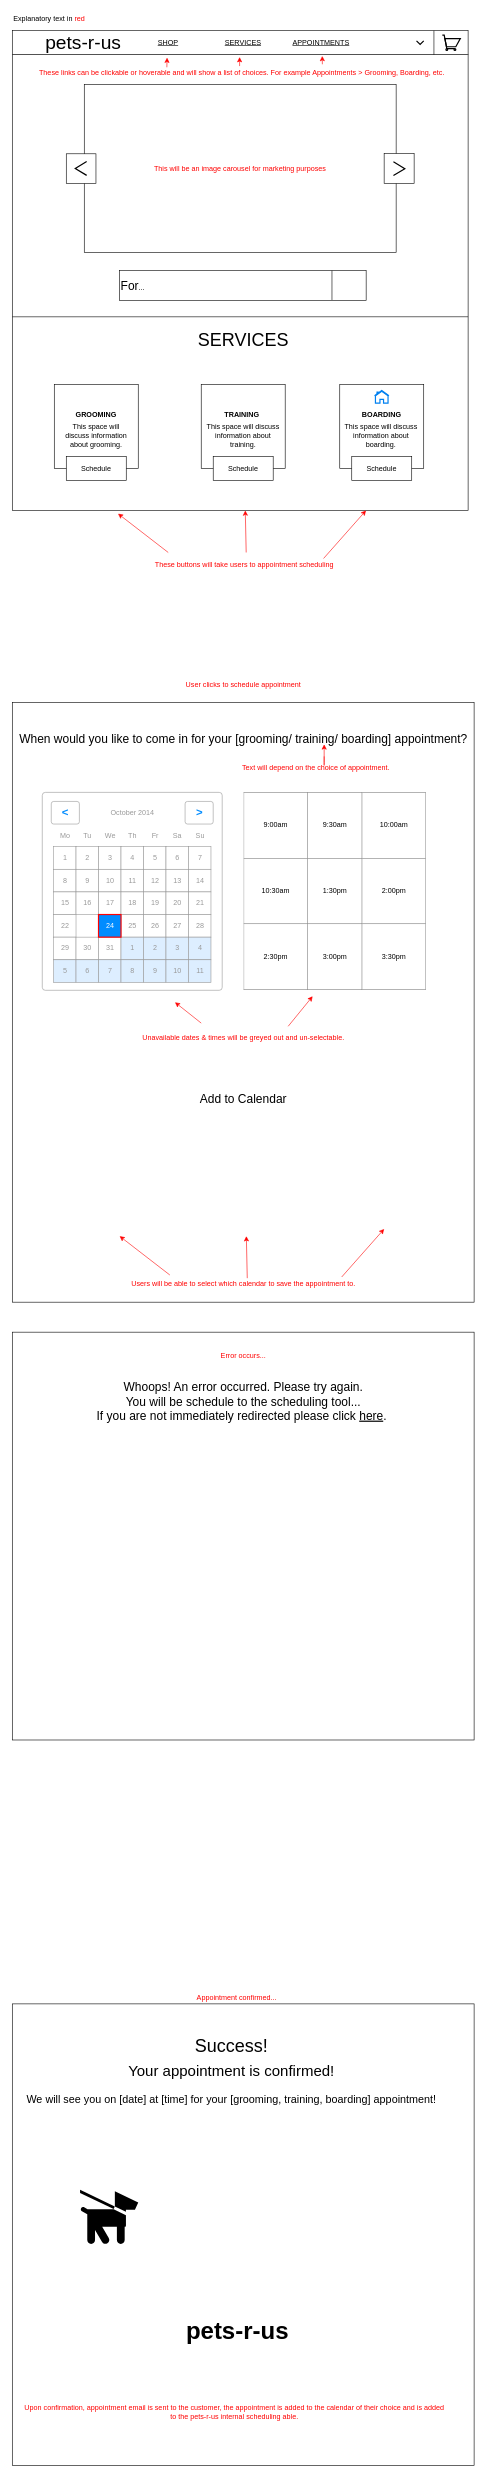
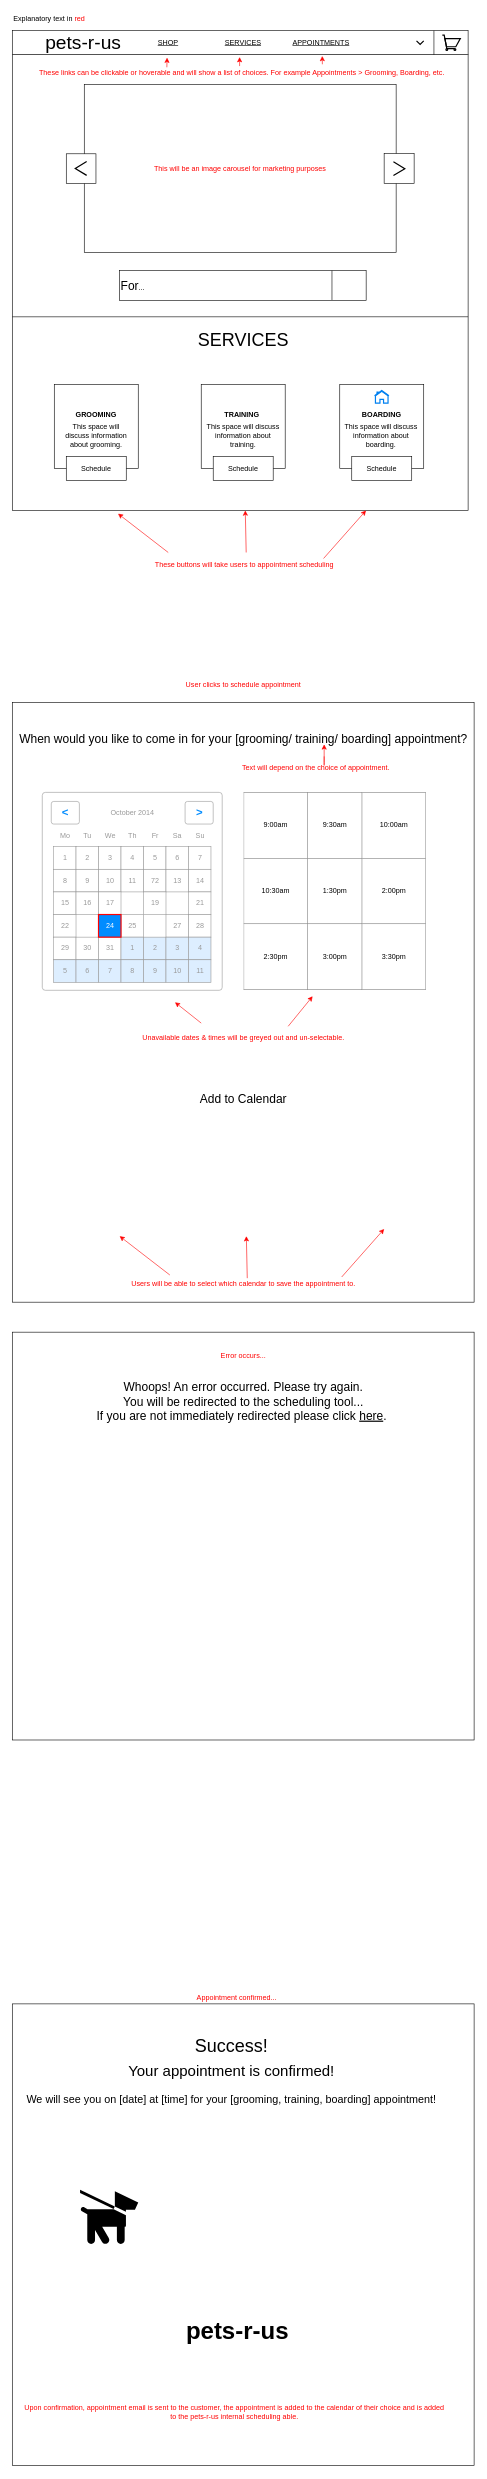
node "12": label "12" -> "72"
node "18": removed
node "20": removed
node "26": removed
node "Whoops! An error occurred. Please try again. You will be schedule to the scheduling tool... If you are not immediately redirected please click here.": label "Whoops! An error occurred. Please try again. You will be schedule to the scheduling tool... If you are not immediately redirected please click here." -> "Whoops! An error occurred. Please try again. You will be redirected to the scheduling tool... If you are not immediately redirected please click here."
